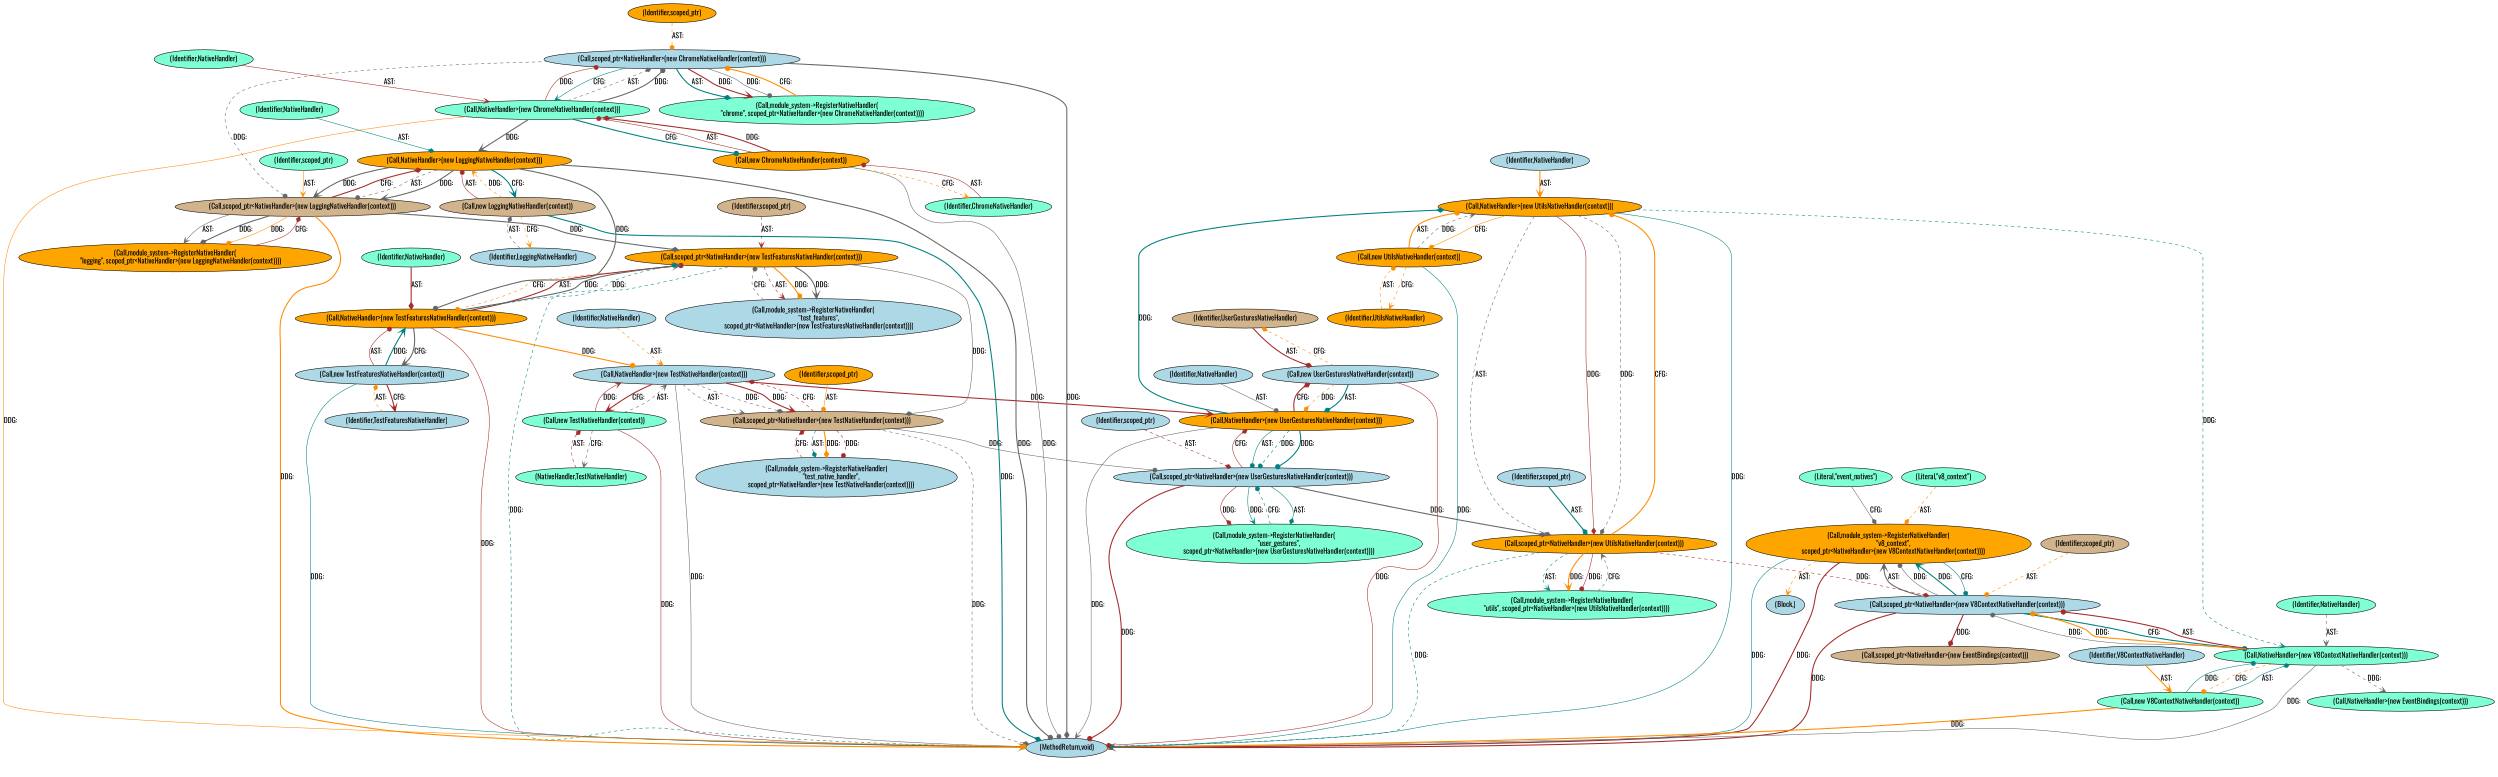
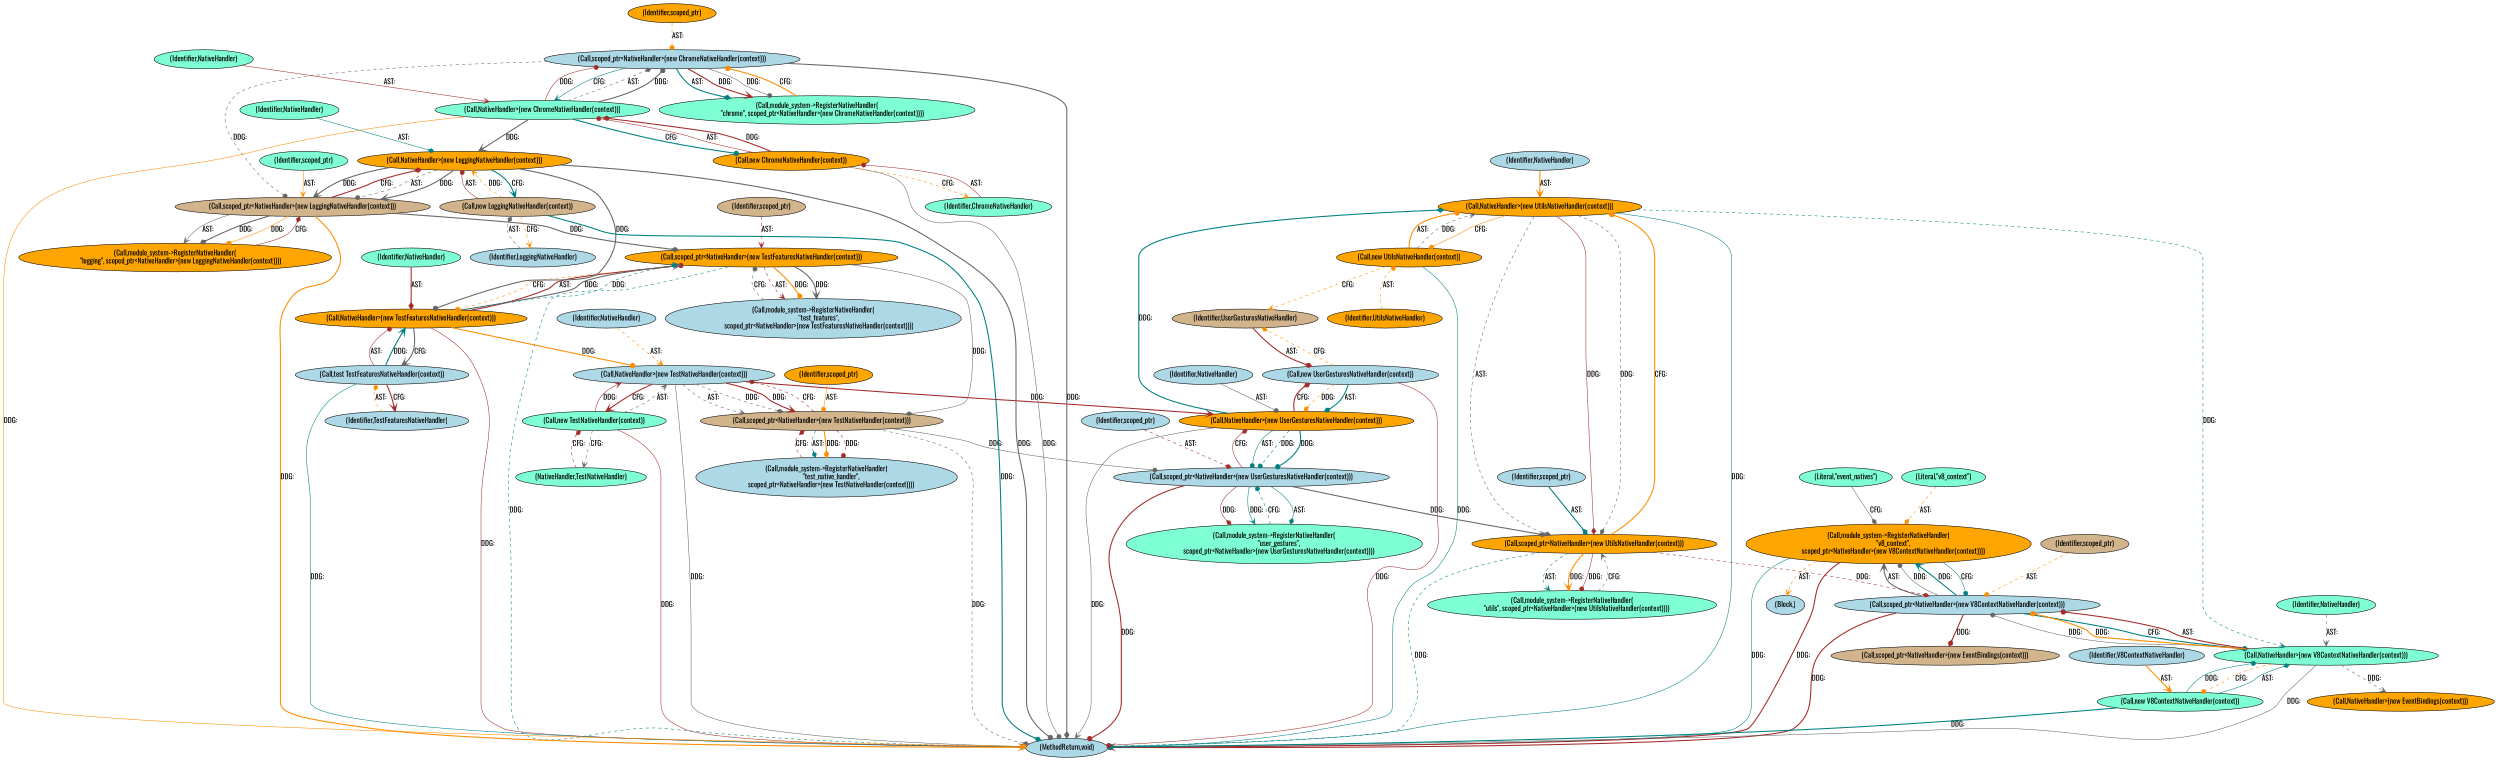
edge "(Call,new UtilsNativeHandler(context))" -> "(Identifier,UtilsNativeHandler)": now "(Call,new UtilsNativeHandler(context))" -> "(Identifier,UserGesturesNativeHandler)"
node "(Call,new TestFeaturesNativeHandler(context))": label "(Call,new TestFeaturesNativeHandler(context))" -> "(Call,test TestFeaturesNativeHandler(context))"
edge "(NativeHandler,TestNativeHandler)" -> "(Call,new TestNativeHandler(context))": label "AST: " -> "CFG: "
node "(Call,NativeHandler>(new EventBindings(context)))": fillcolor aquamarine -> orange
edge "(Call,new V8ContextNativeHandler(context))" -> "(MethodReturn,void)": color darkorange -> teal
